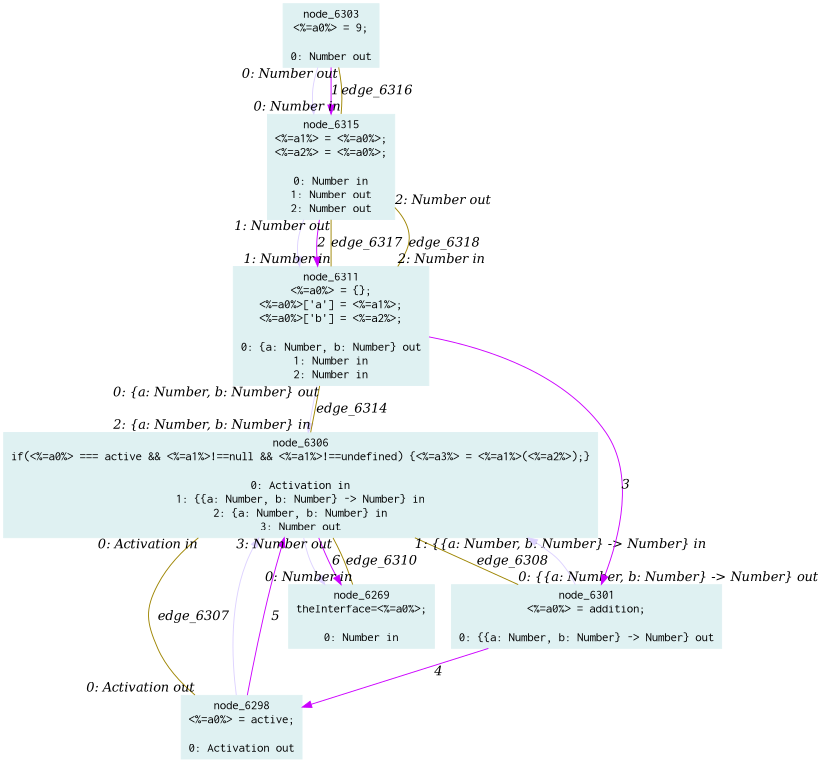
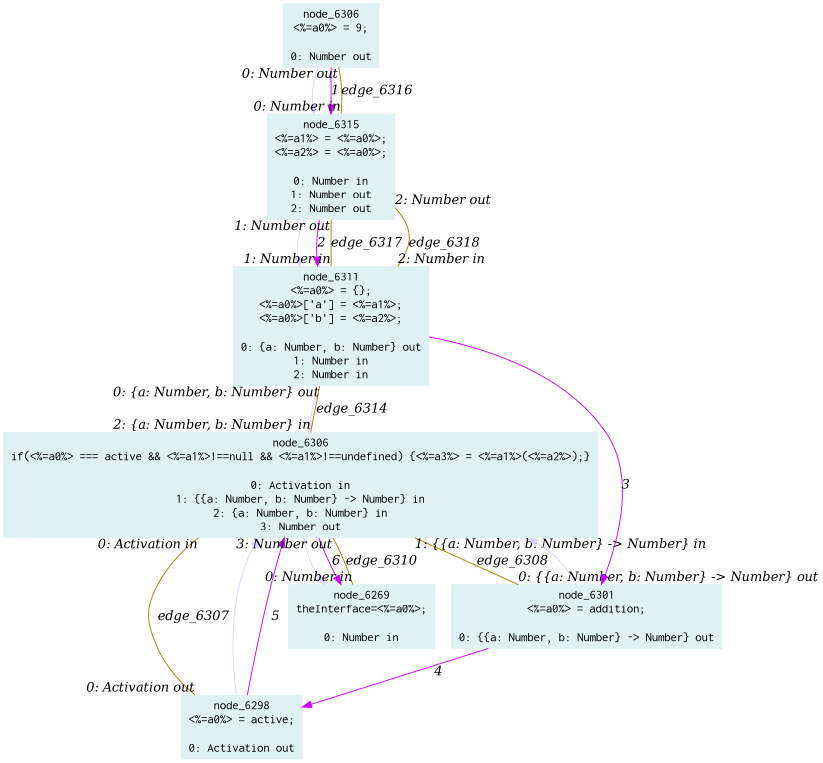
node "node_6303 <%=a0%> = 9; 0: Number out": label "node_6303 <%=a0%> = 9; 0: Number out" -> "node_6306 <%=a0%> = 9; 0: Number out"
